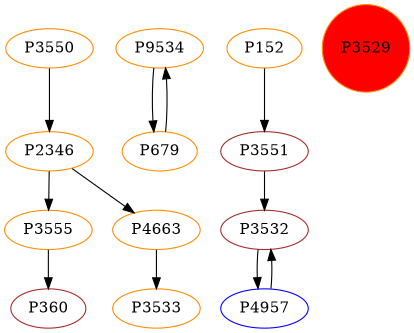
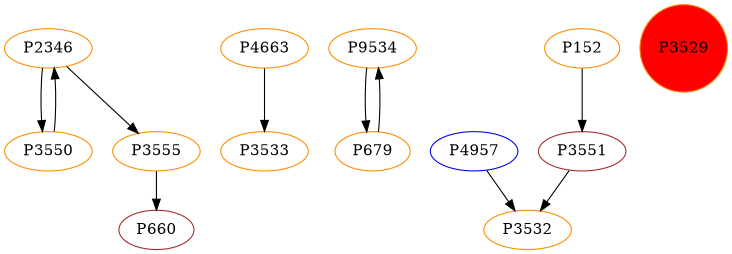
edge "P2346" -> "P4663": now "P2346" -> "P3550"
node "P3532": color brown -> darkorange
edge "P3532" -> "P4957": removed
node "P360": label "P360" -> "P660"
